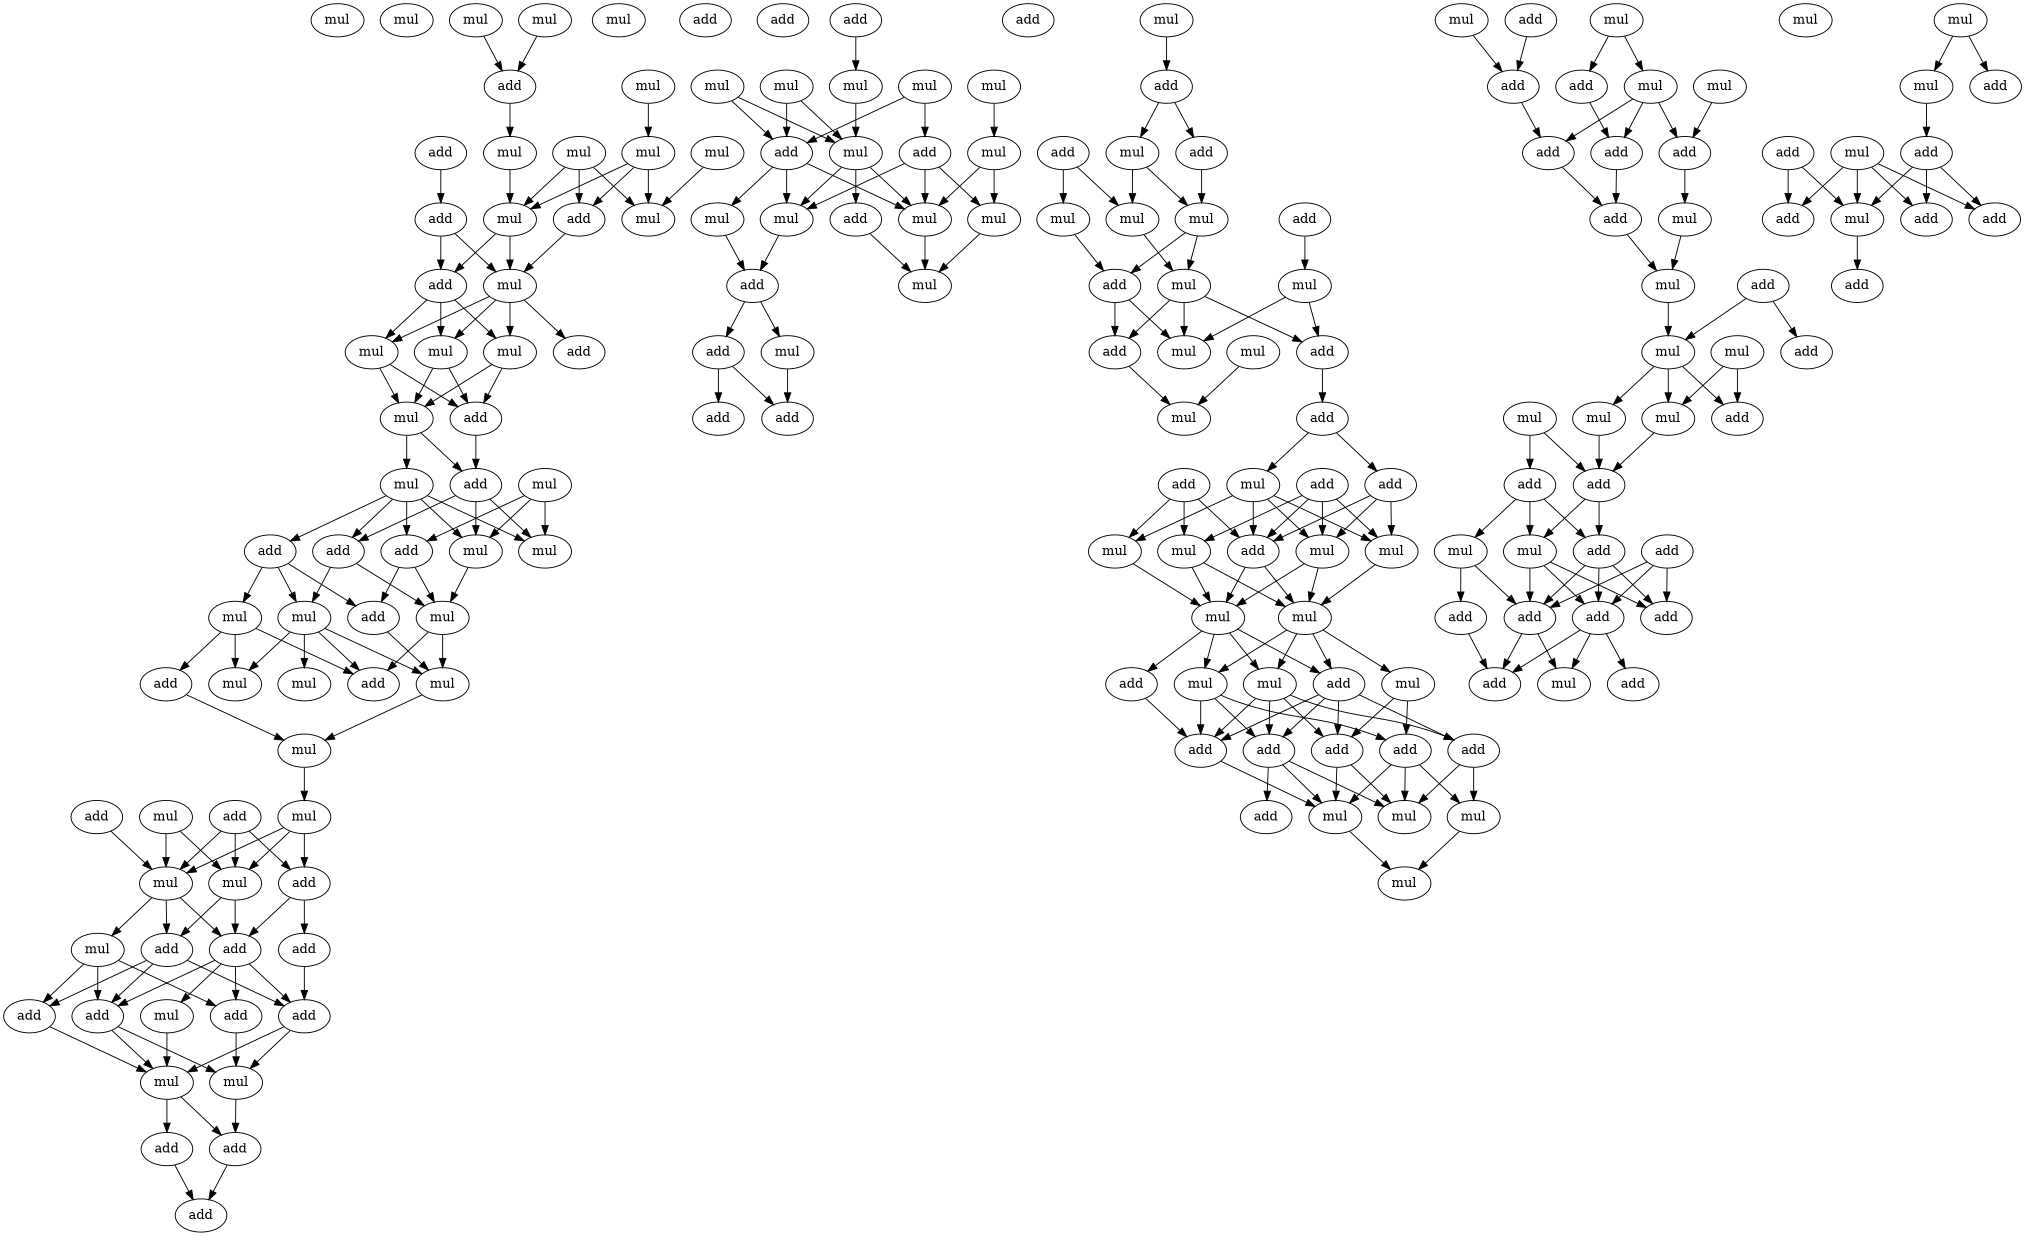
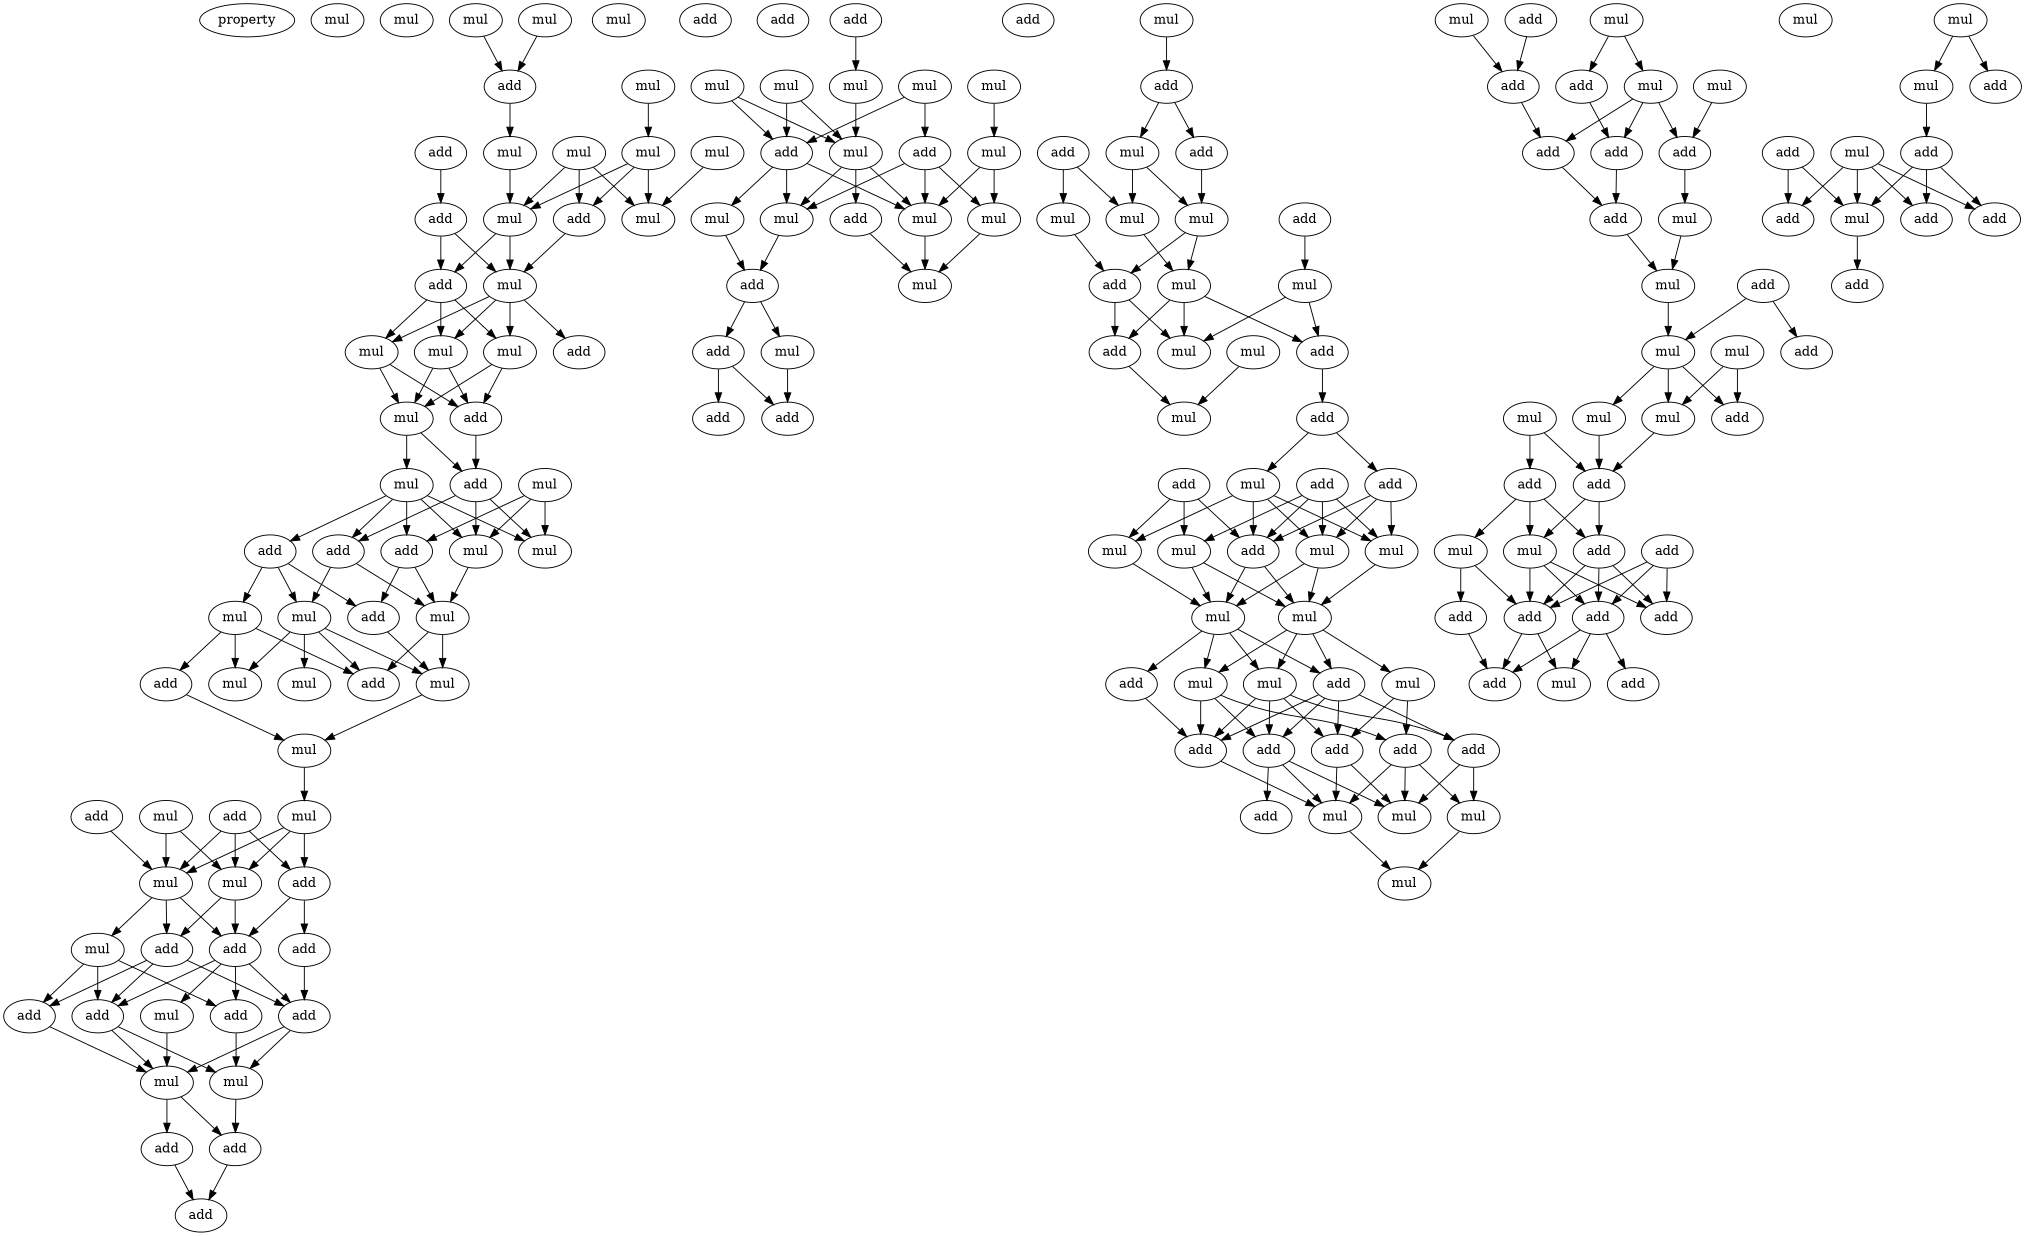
node "property": added
